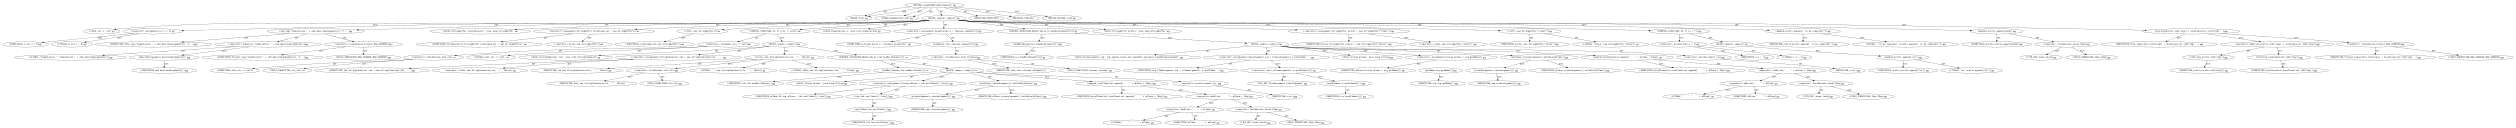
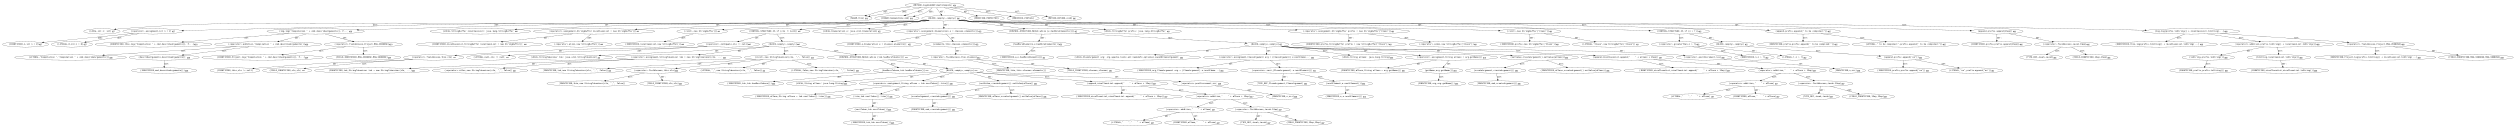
edge "(<operator>.assignment,String aClass = arg.getName())" -> "(getName,arg.getName())": added, label "AST:"
